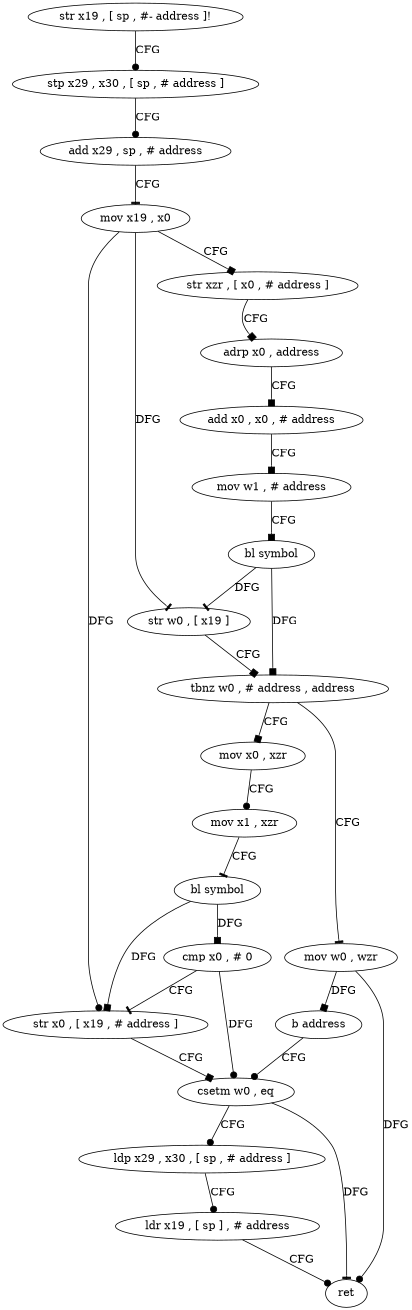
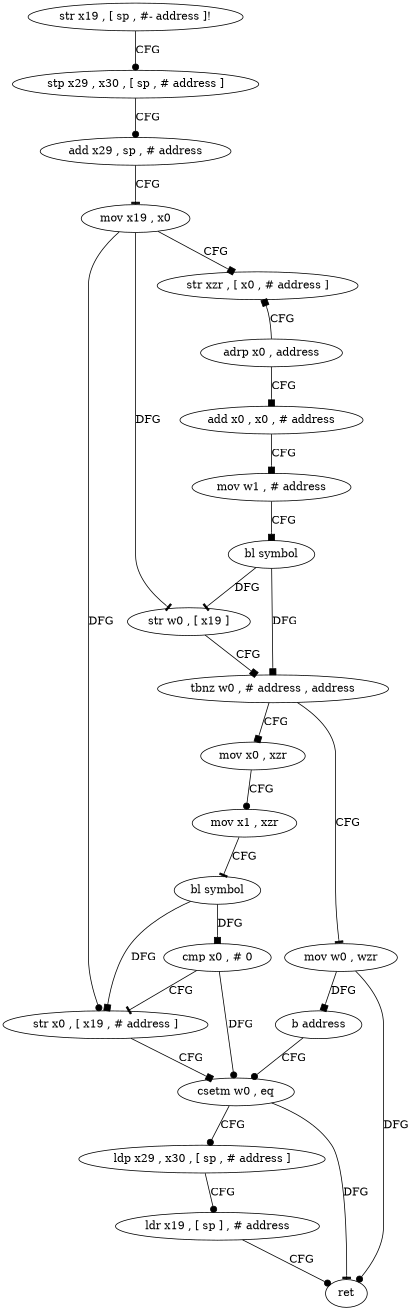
edge "str xzr , [ x0 , # address ]" -> "adrp x0 , address": reversed
